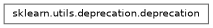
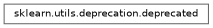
node "sklearn.utils.deprecation.deprecation": label "sklearn.utils.deprecation.deprecation" -> "sklearn.utils.deprecation.deprecated"
